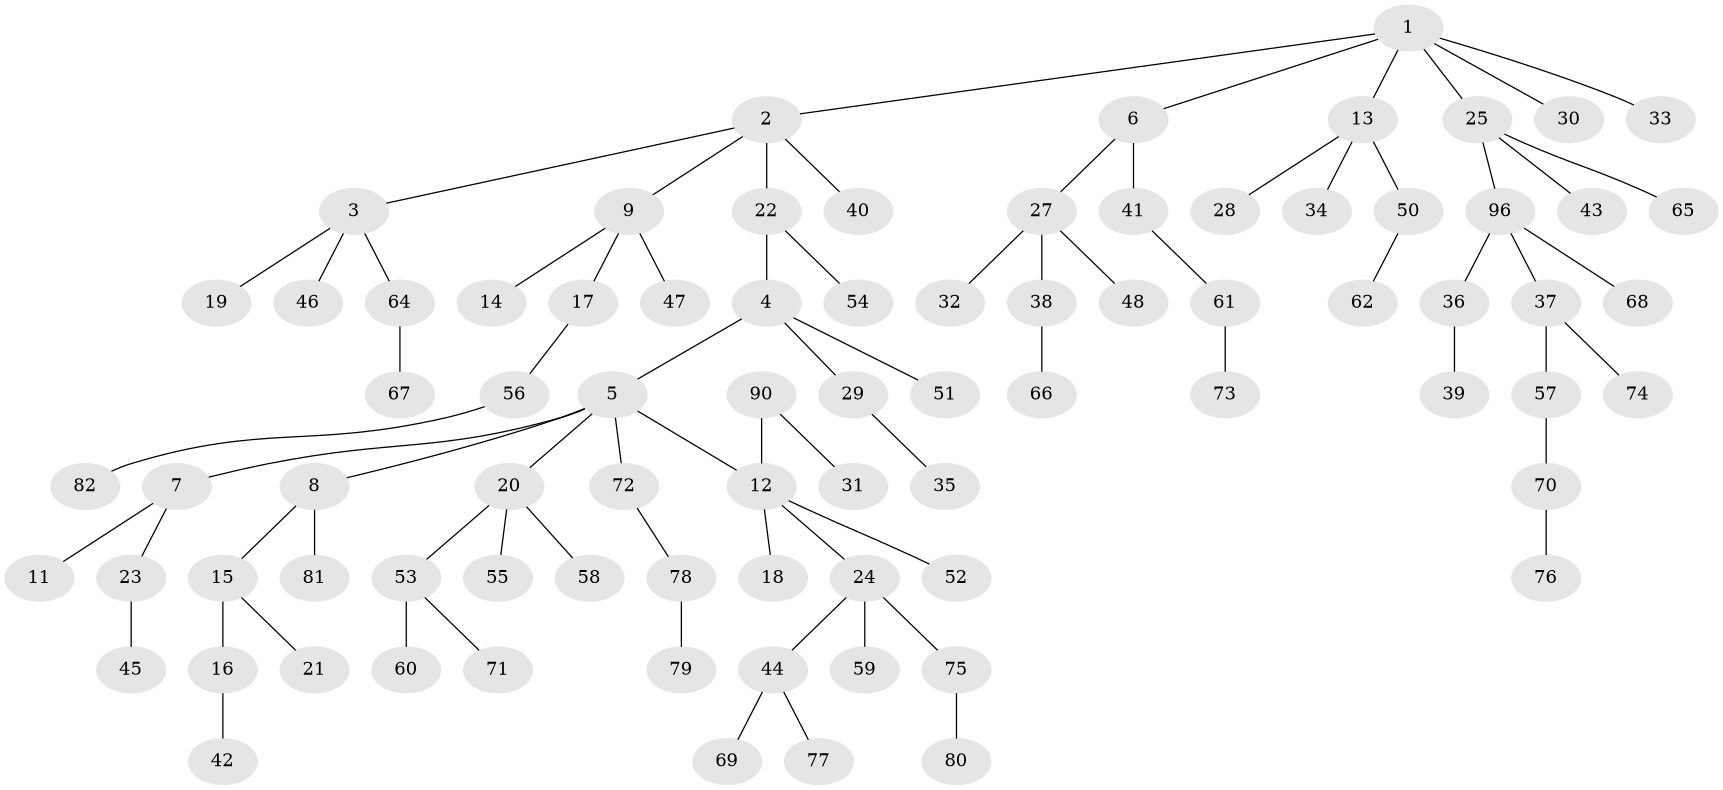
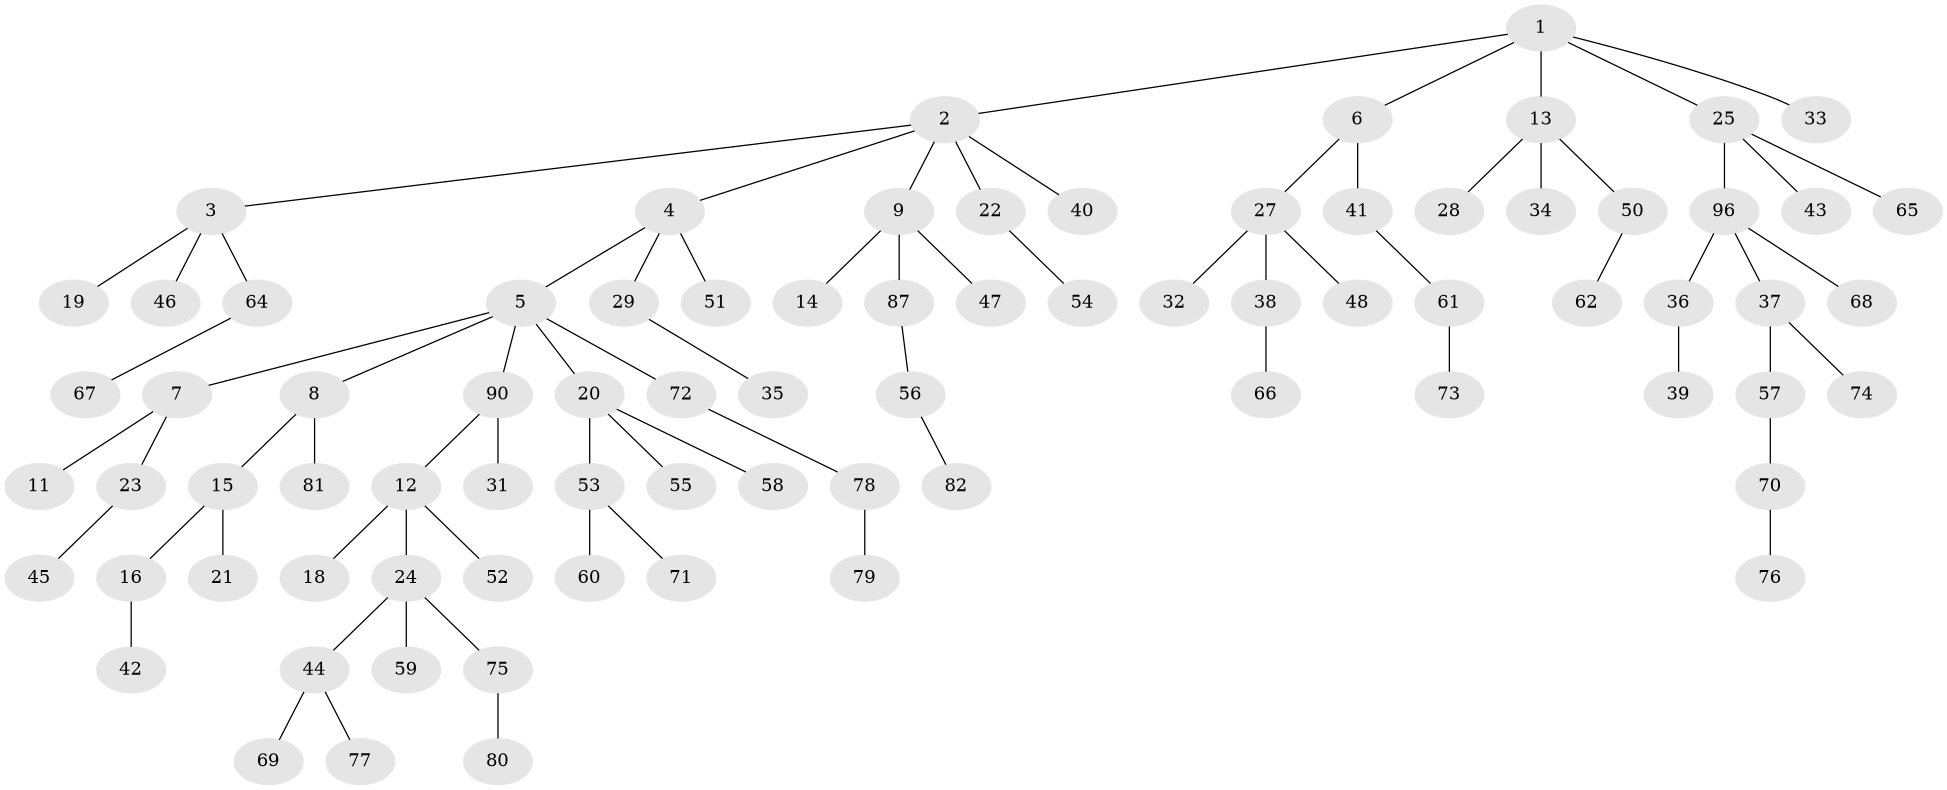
node "30": removed
edge "22" -- "4": now "2" -- "4"
node "17": label "17" -> "87"
edge "5" -- "12": now "5" -- "90"
